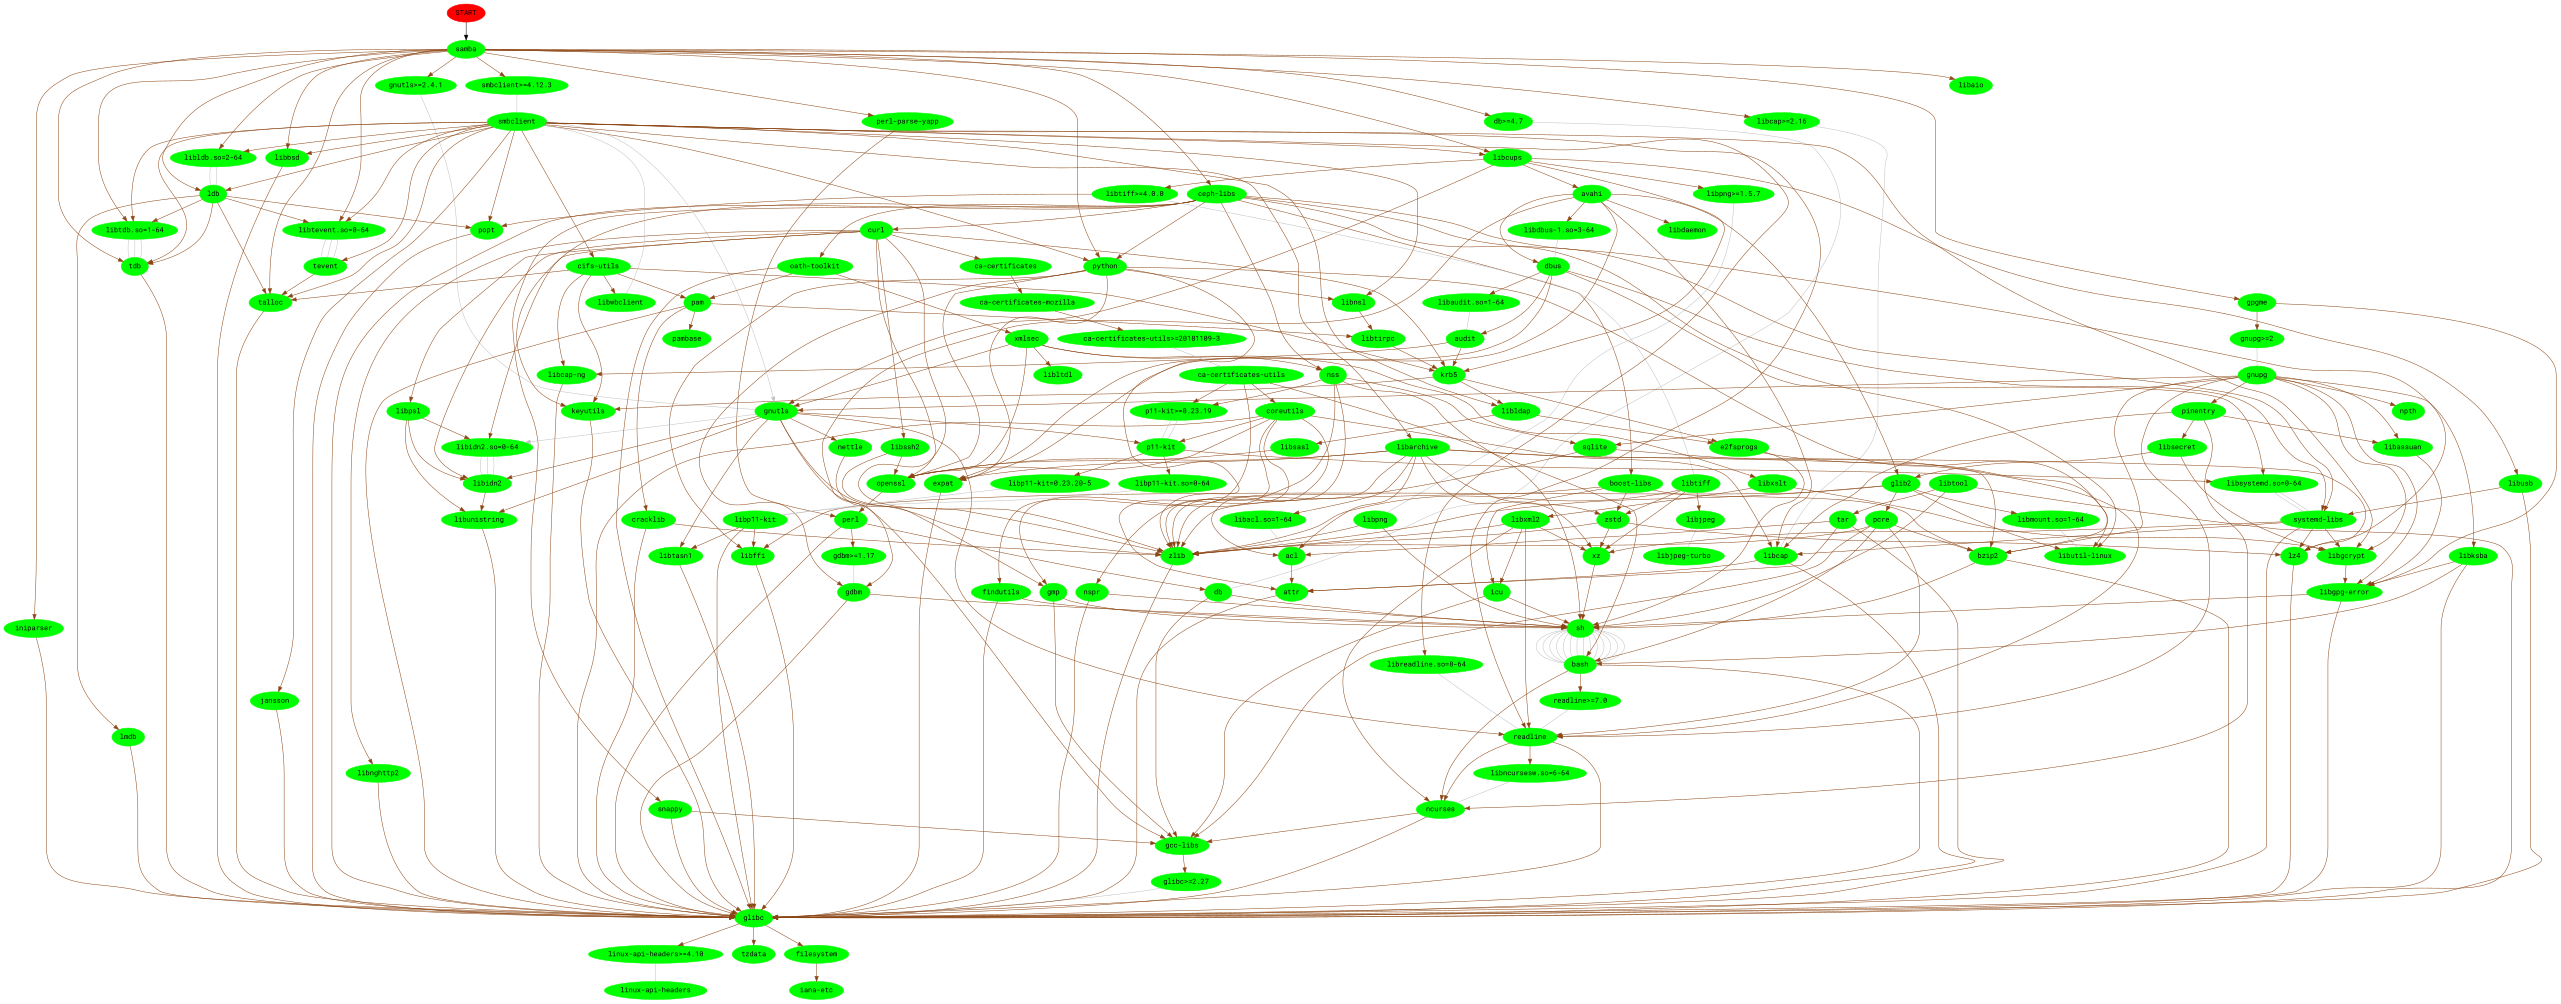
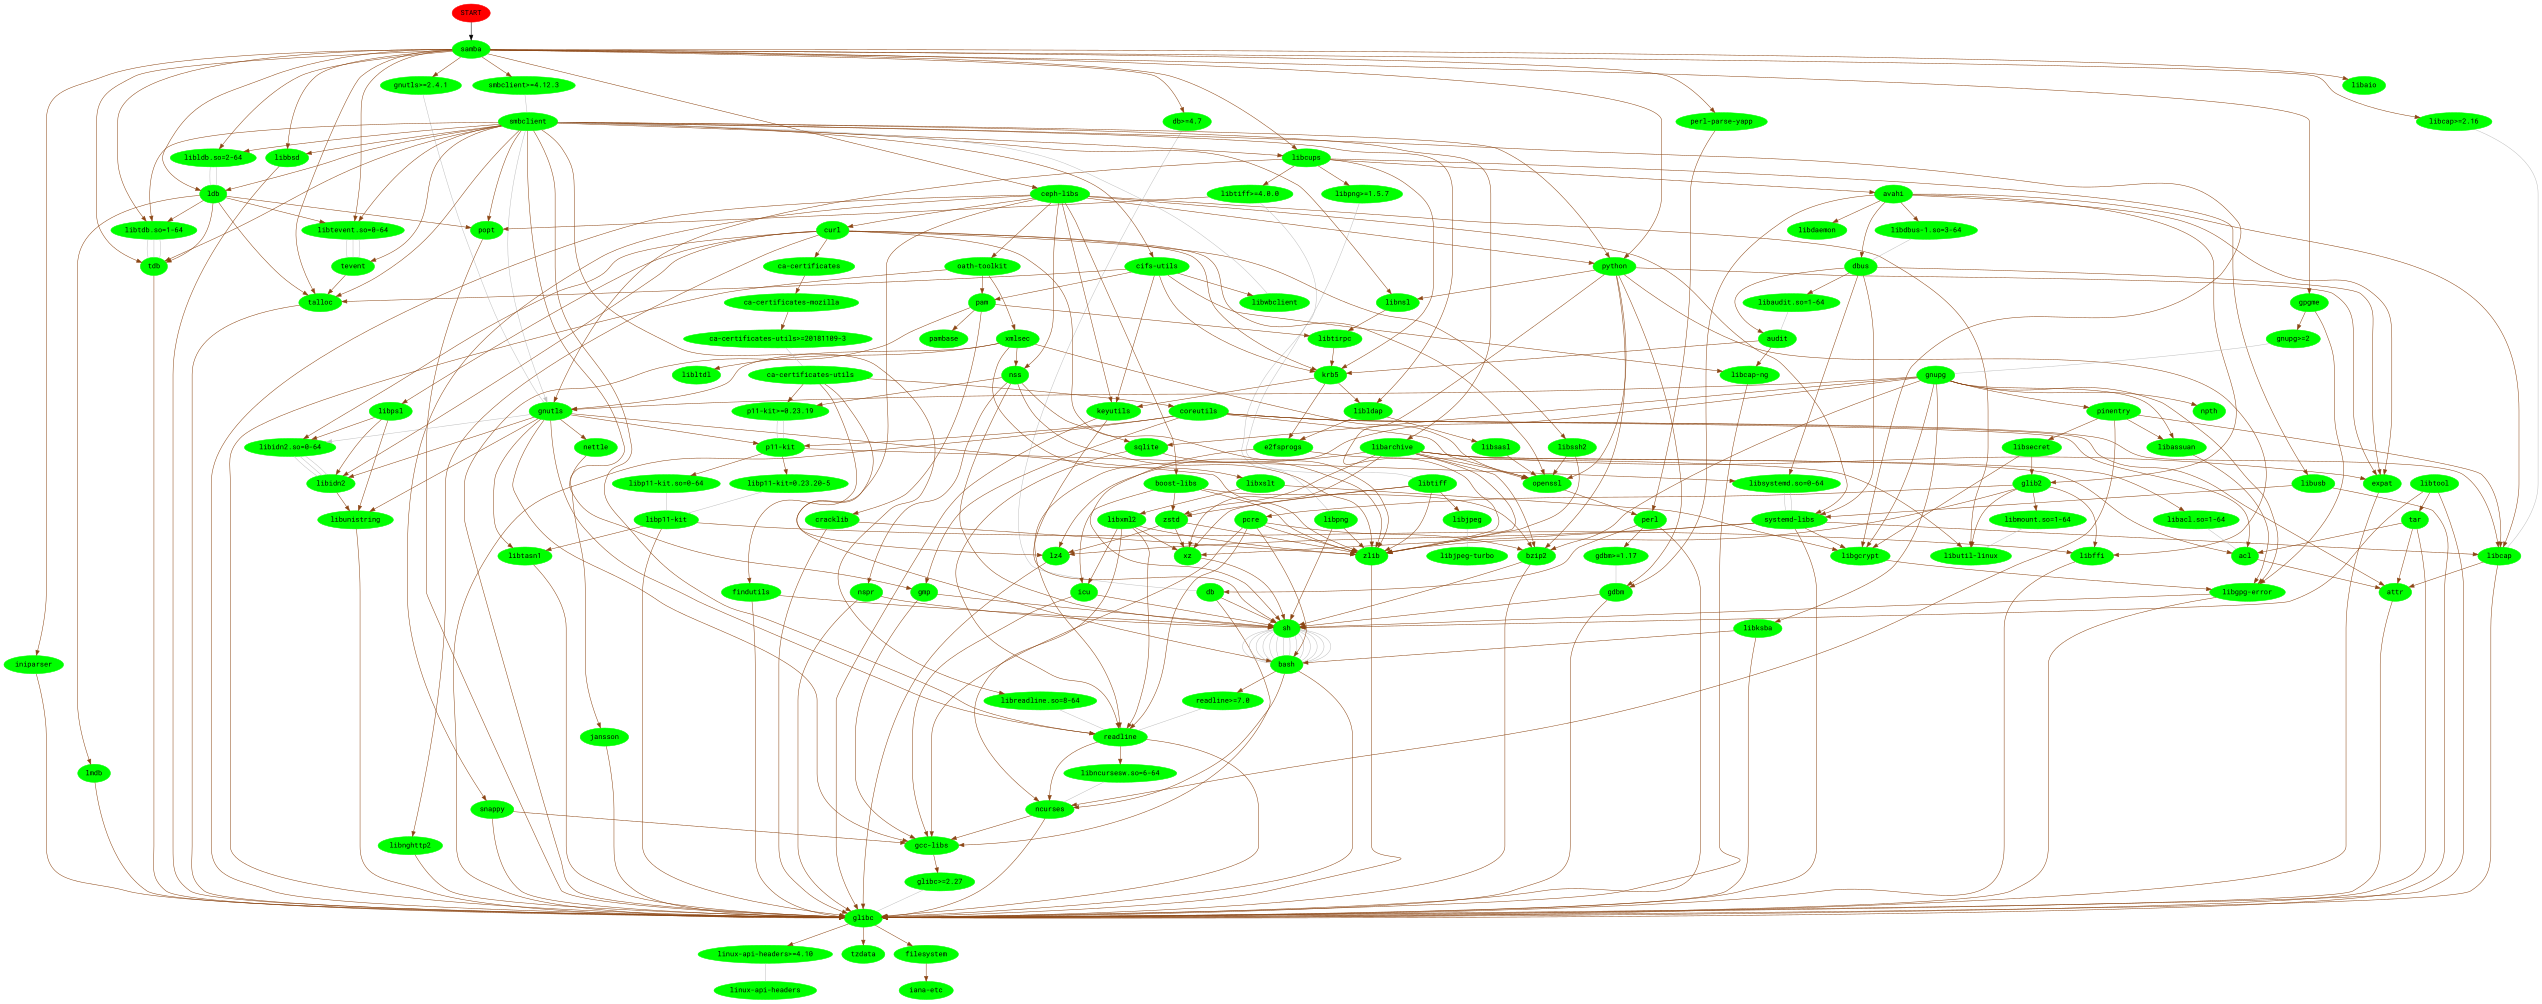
edge "libksba" -> "libgpg-error": removed
edge "keyutils" -> "sh": added
